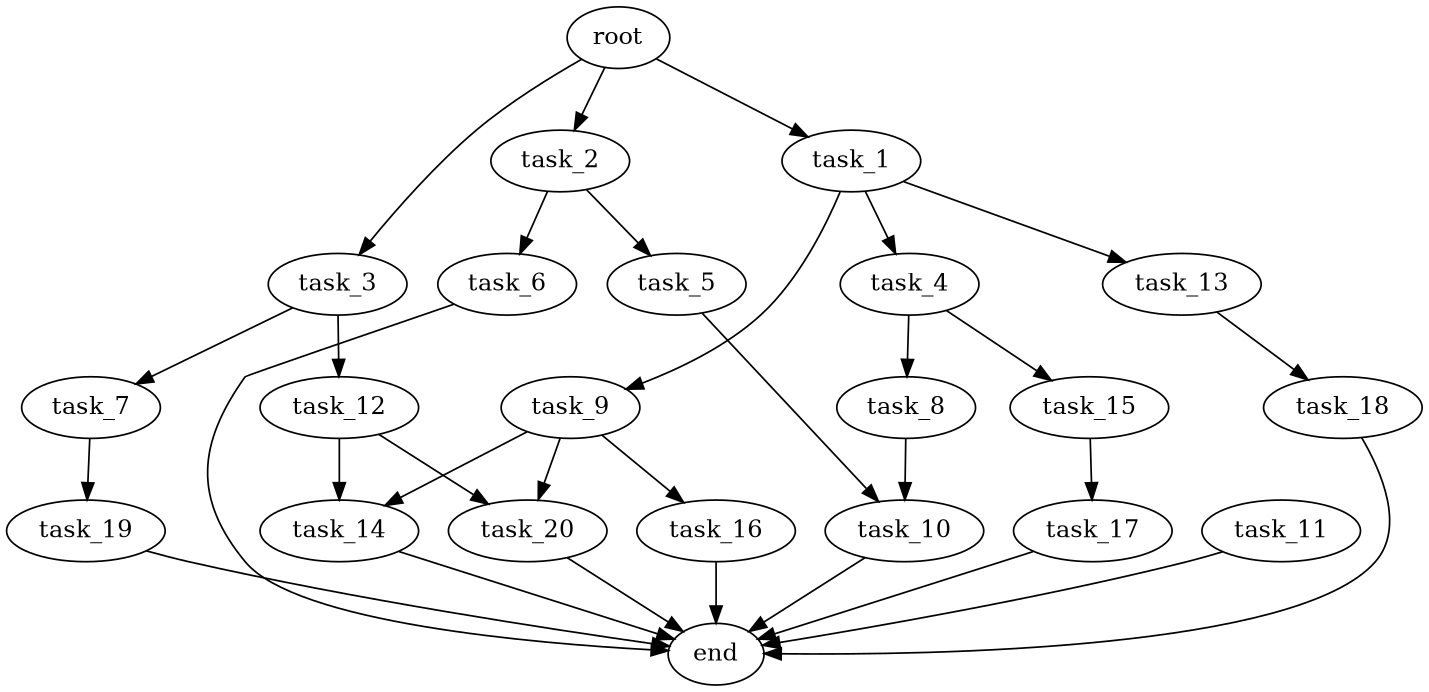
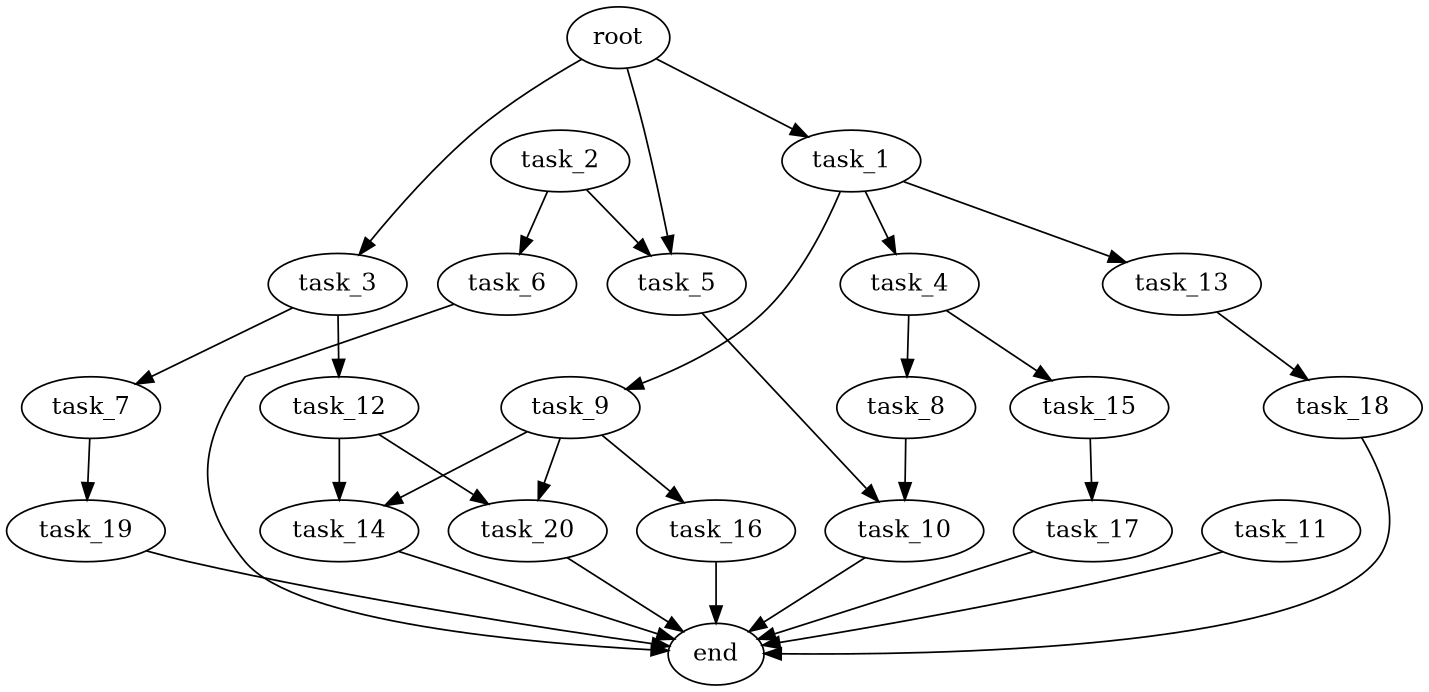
edge "root" -> "task_2": now "root" -> "task_5"
